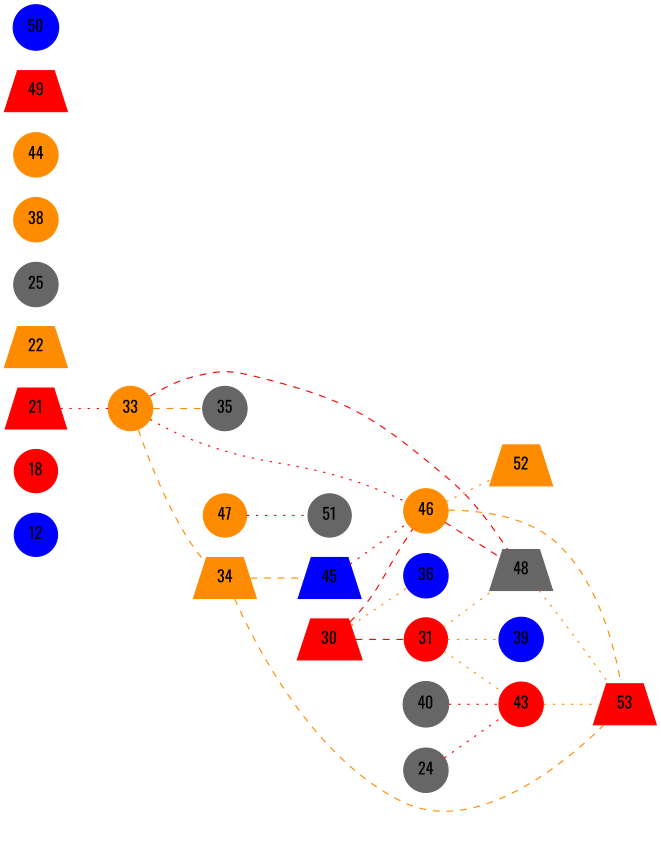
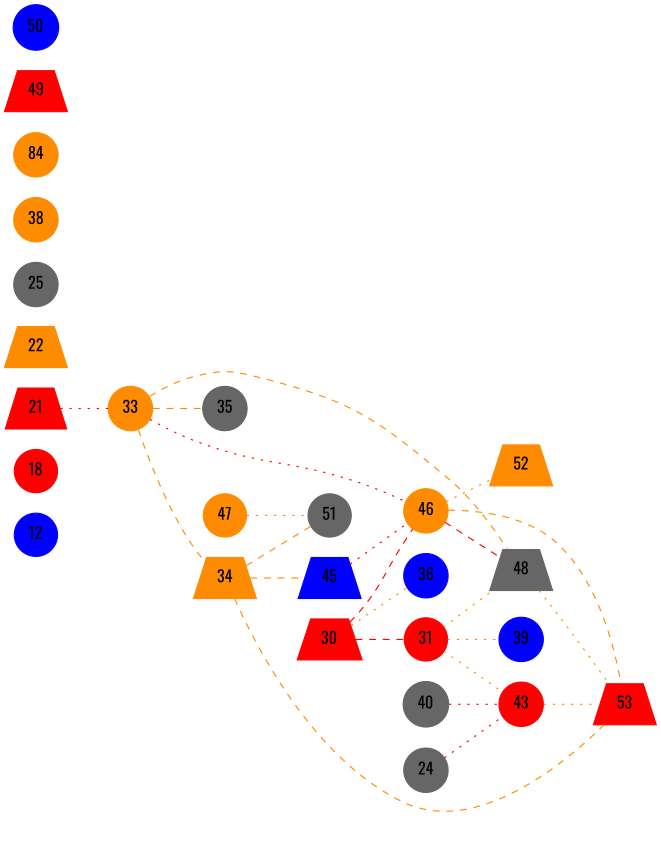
node "44": label "44" -> "84"
edge "33" -- "48": color red -> darkorange
edge "47" -- "51": color red -> darkorange
edge "51" -- "34": added
